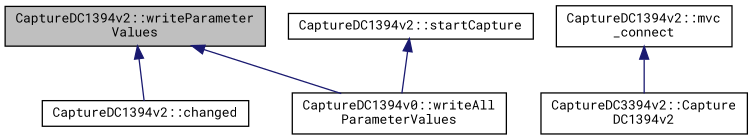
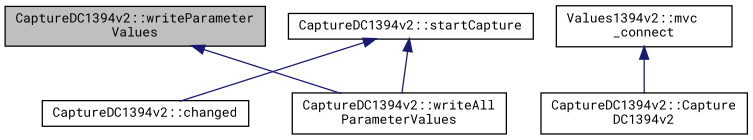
node "CaptureDC1394v2::mvc _connect": label "CaptureDC1394v2::mvc _connect" -> "Values1394v2::mvc _connect"
edge "CaptureDC1394v2::changed" -> "CaptureDC1394v2::writeParameter Values": now "CaptureDC1394v2::changed" -> "CaptureDC1394v2::startCapture"
node "CaptureDC1394v0::writeAll ParameterValues": label "CaptureDC1394v0::writeAll ParameterValues" -> "CaptureDC1394v2::writeAll ParameterValues"
node "CaptureDC3394v2::Capture DC1394v2": label "CaptureDC3394v2::Capture DC1394v2" -> "CaptureDC1394v2::Capture DC1394v2"
